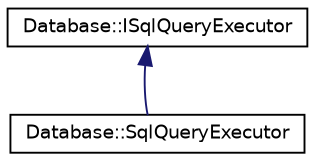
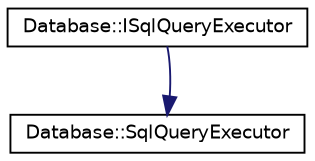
edge "Database::SqlQueryExecutor" -> "Database::ISqlQueryExecutor": reversed
